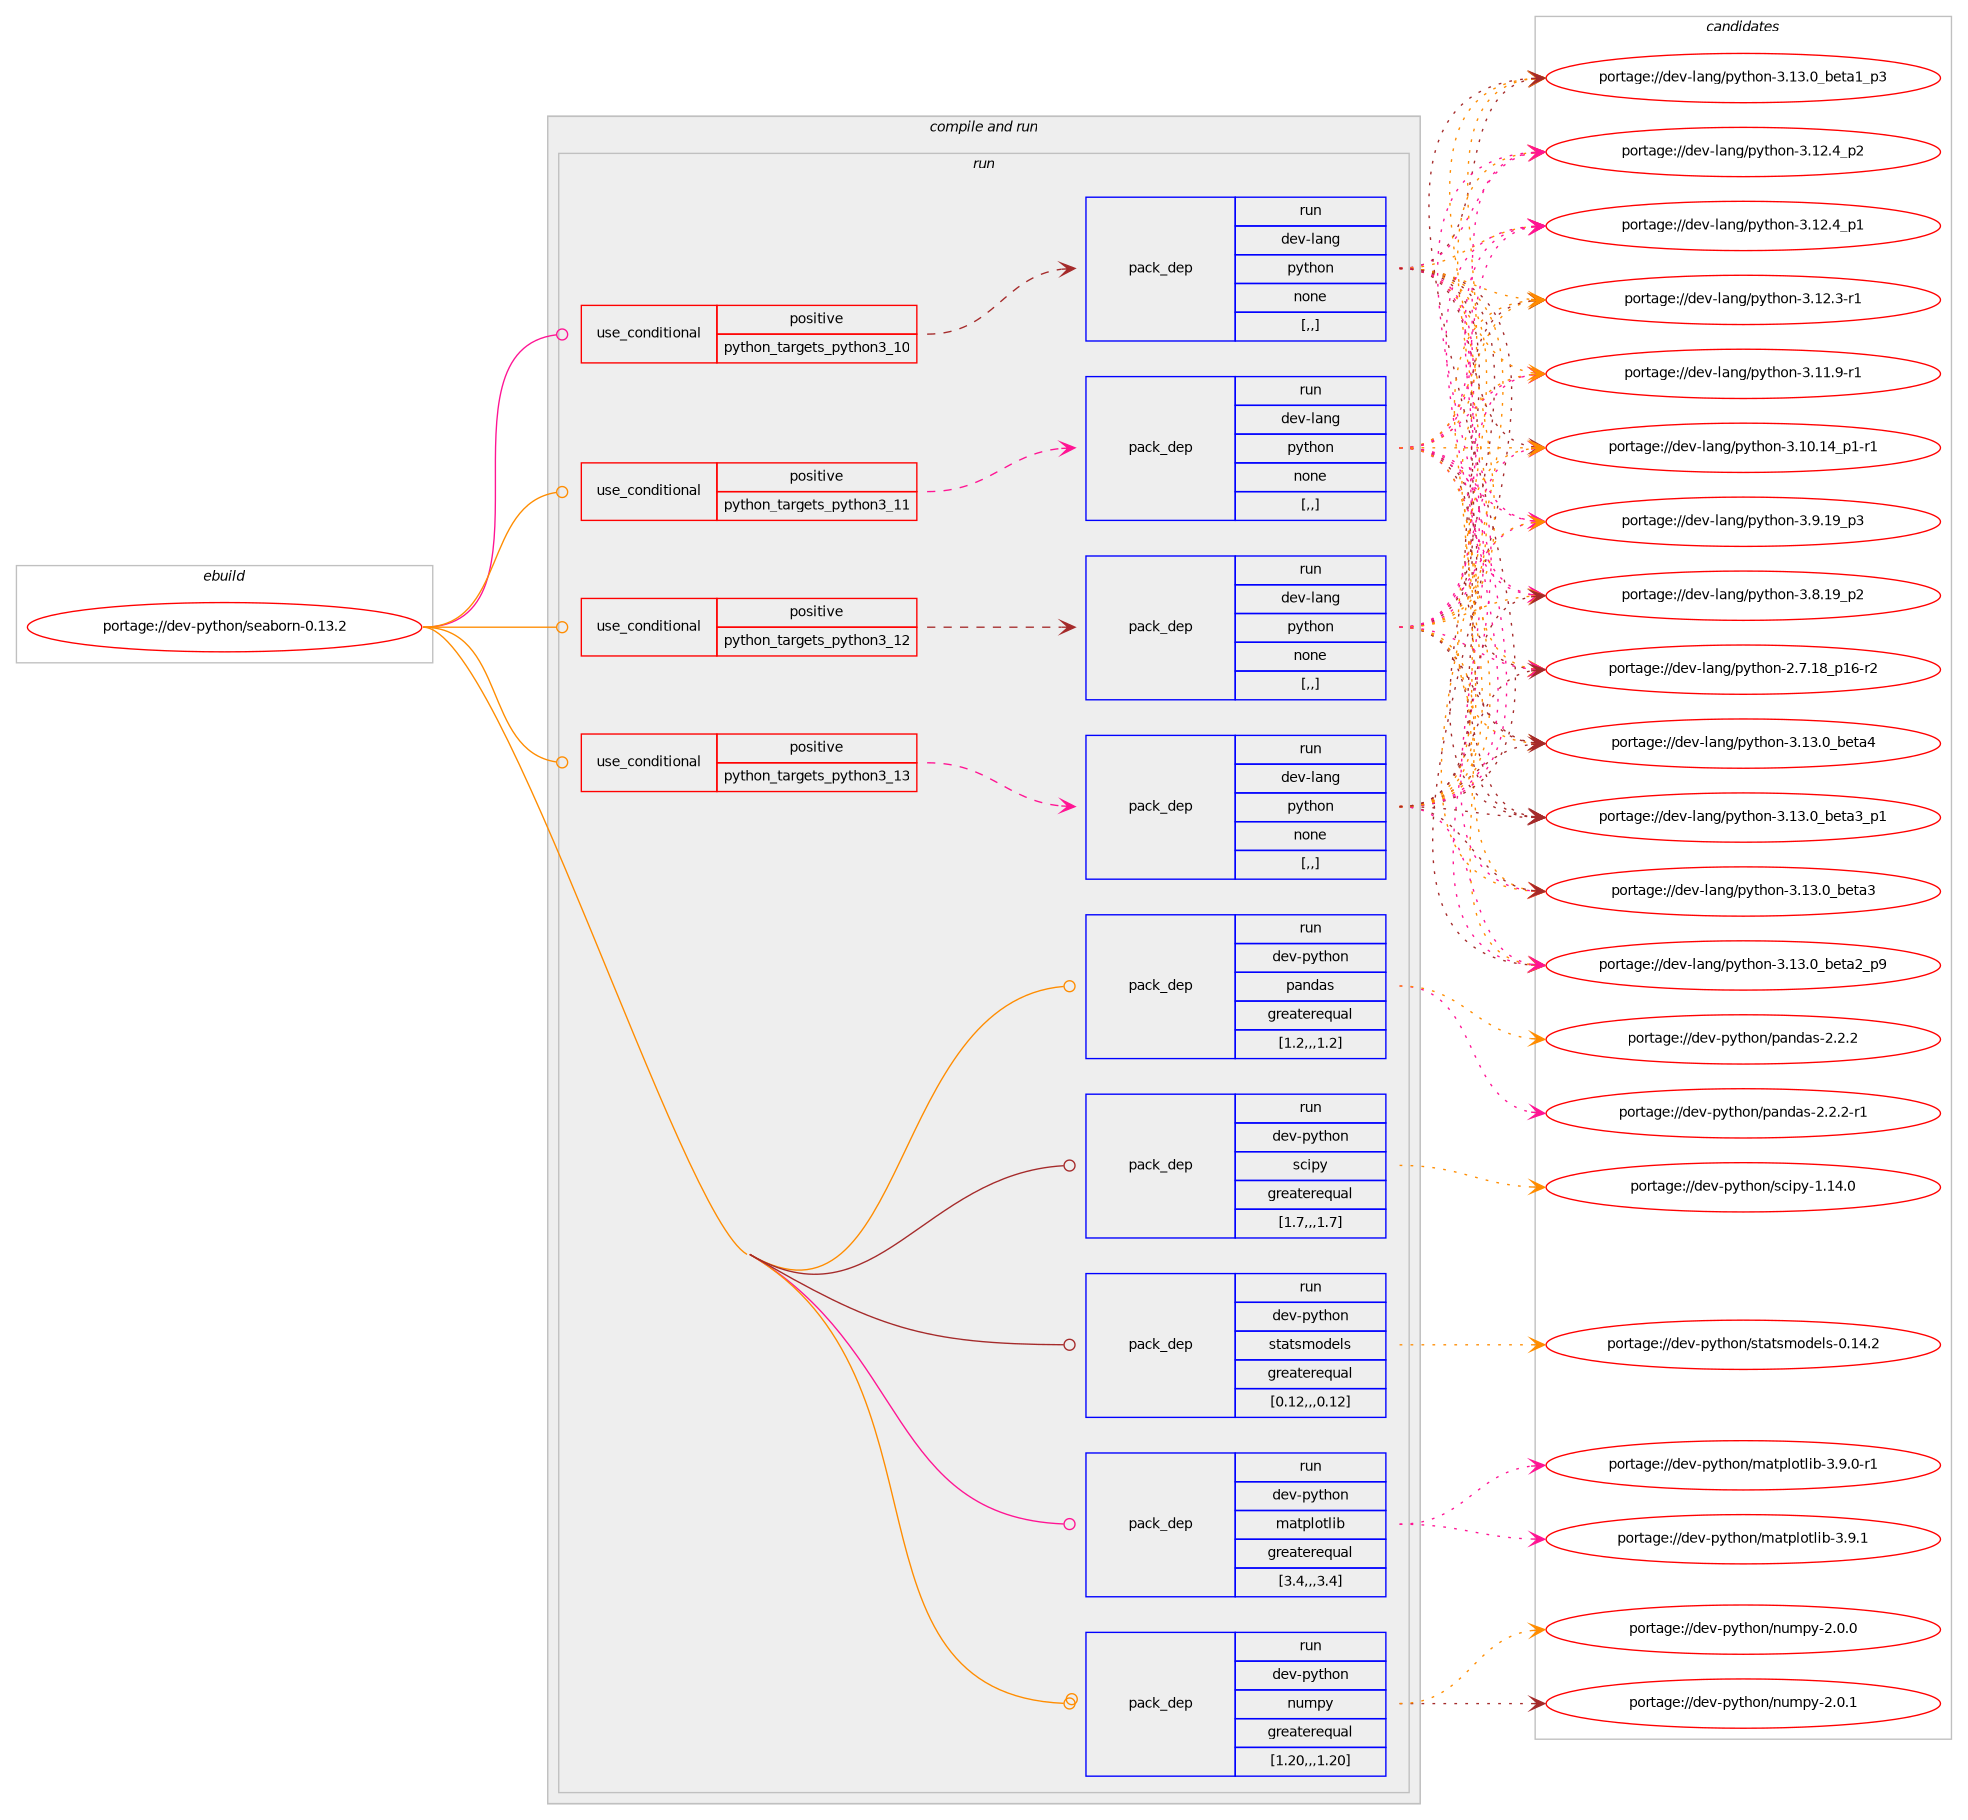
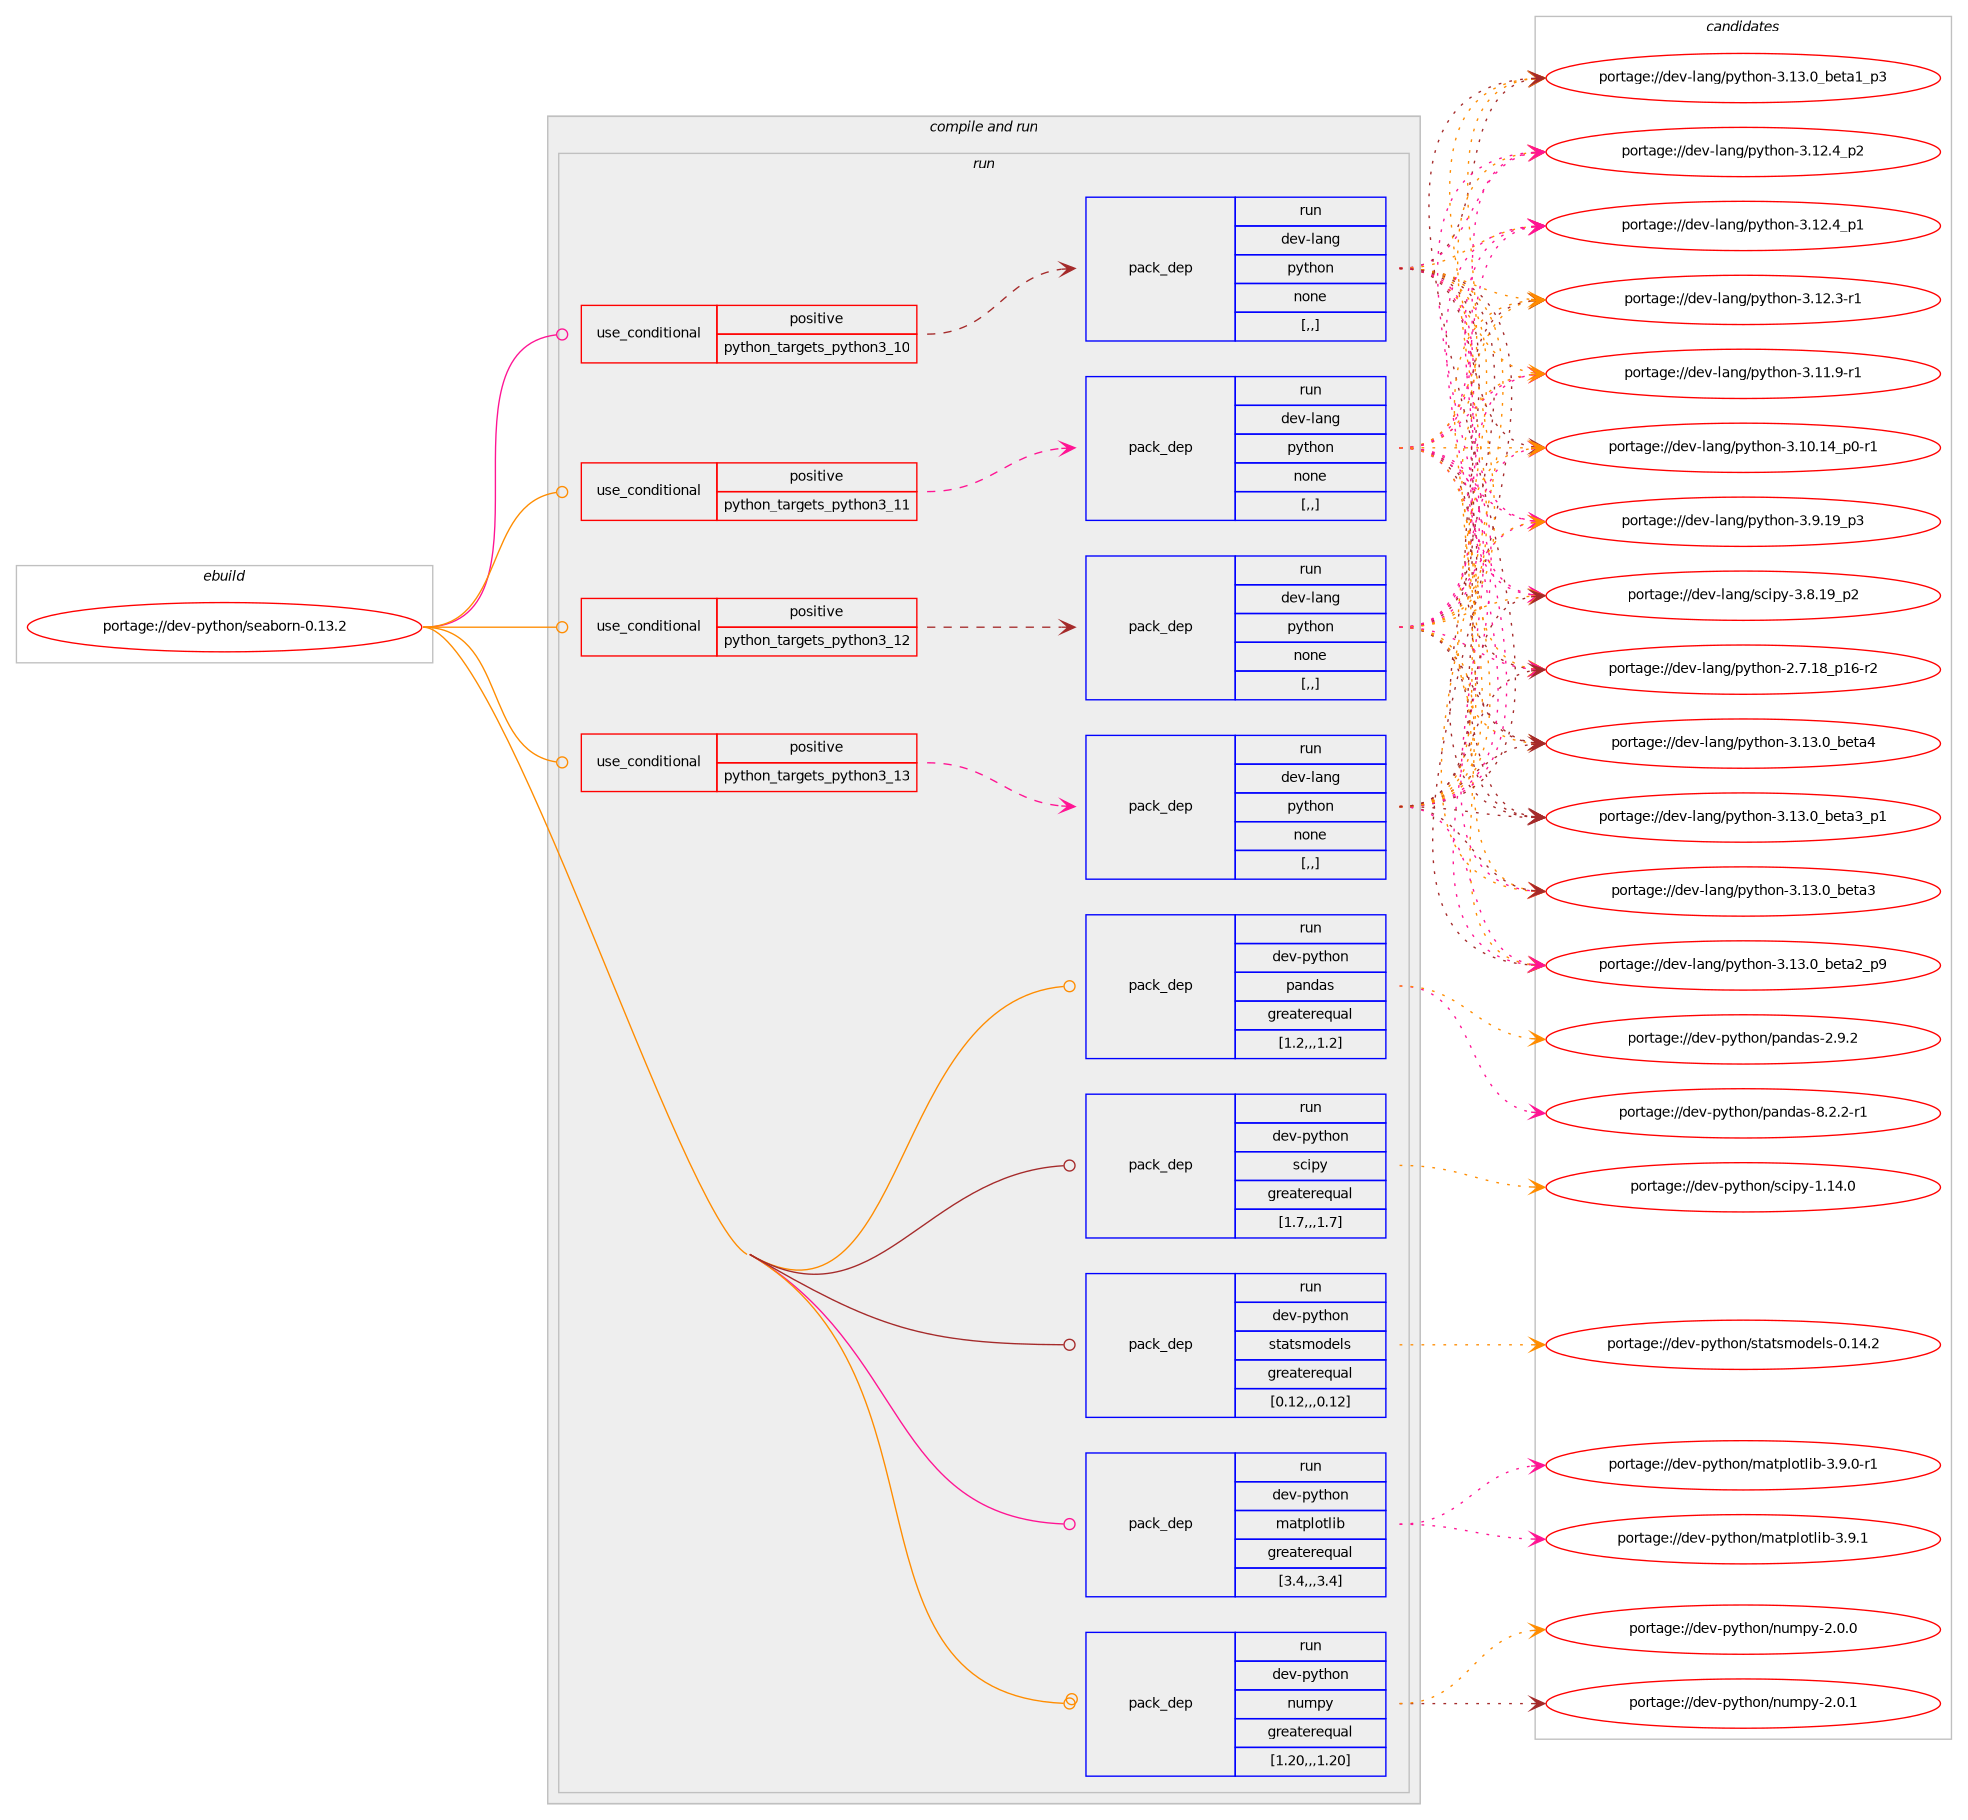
node "portage://dev-lang/python-3.10.14_p1-r1": label "portage://dev-lang/python-3.10.14_p1-r1" -> "portage://dev-lang/python-3.10.14_p0-r1"
node "portage://dev-lang/python-3.8.19_p2": label "portage://dev-lang/python-3.8.19_p2" -> "portage://dev-lang/scipy-3.8.19_p2"
node "portage://dev-python/pandas-2.2.2": label "portage://dev-python/pandas-2.2.2" -> "portage://dev-python/pandas-2.9.2"
node "portage://dev-python/pandas-2.2.2-r1": label "portage://dev-python/pandas-2.2.2-r1" -> "portage://dev-python/pandas-8.2.2-r1"
